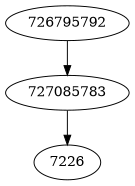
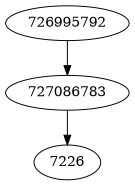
node "726795792": label "726795792" -> "726995792"
node "727085783": label "727085783" -> "727086783"
